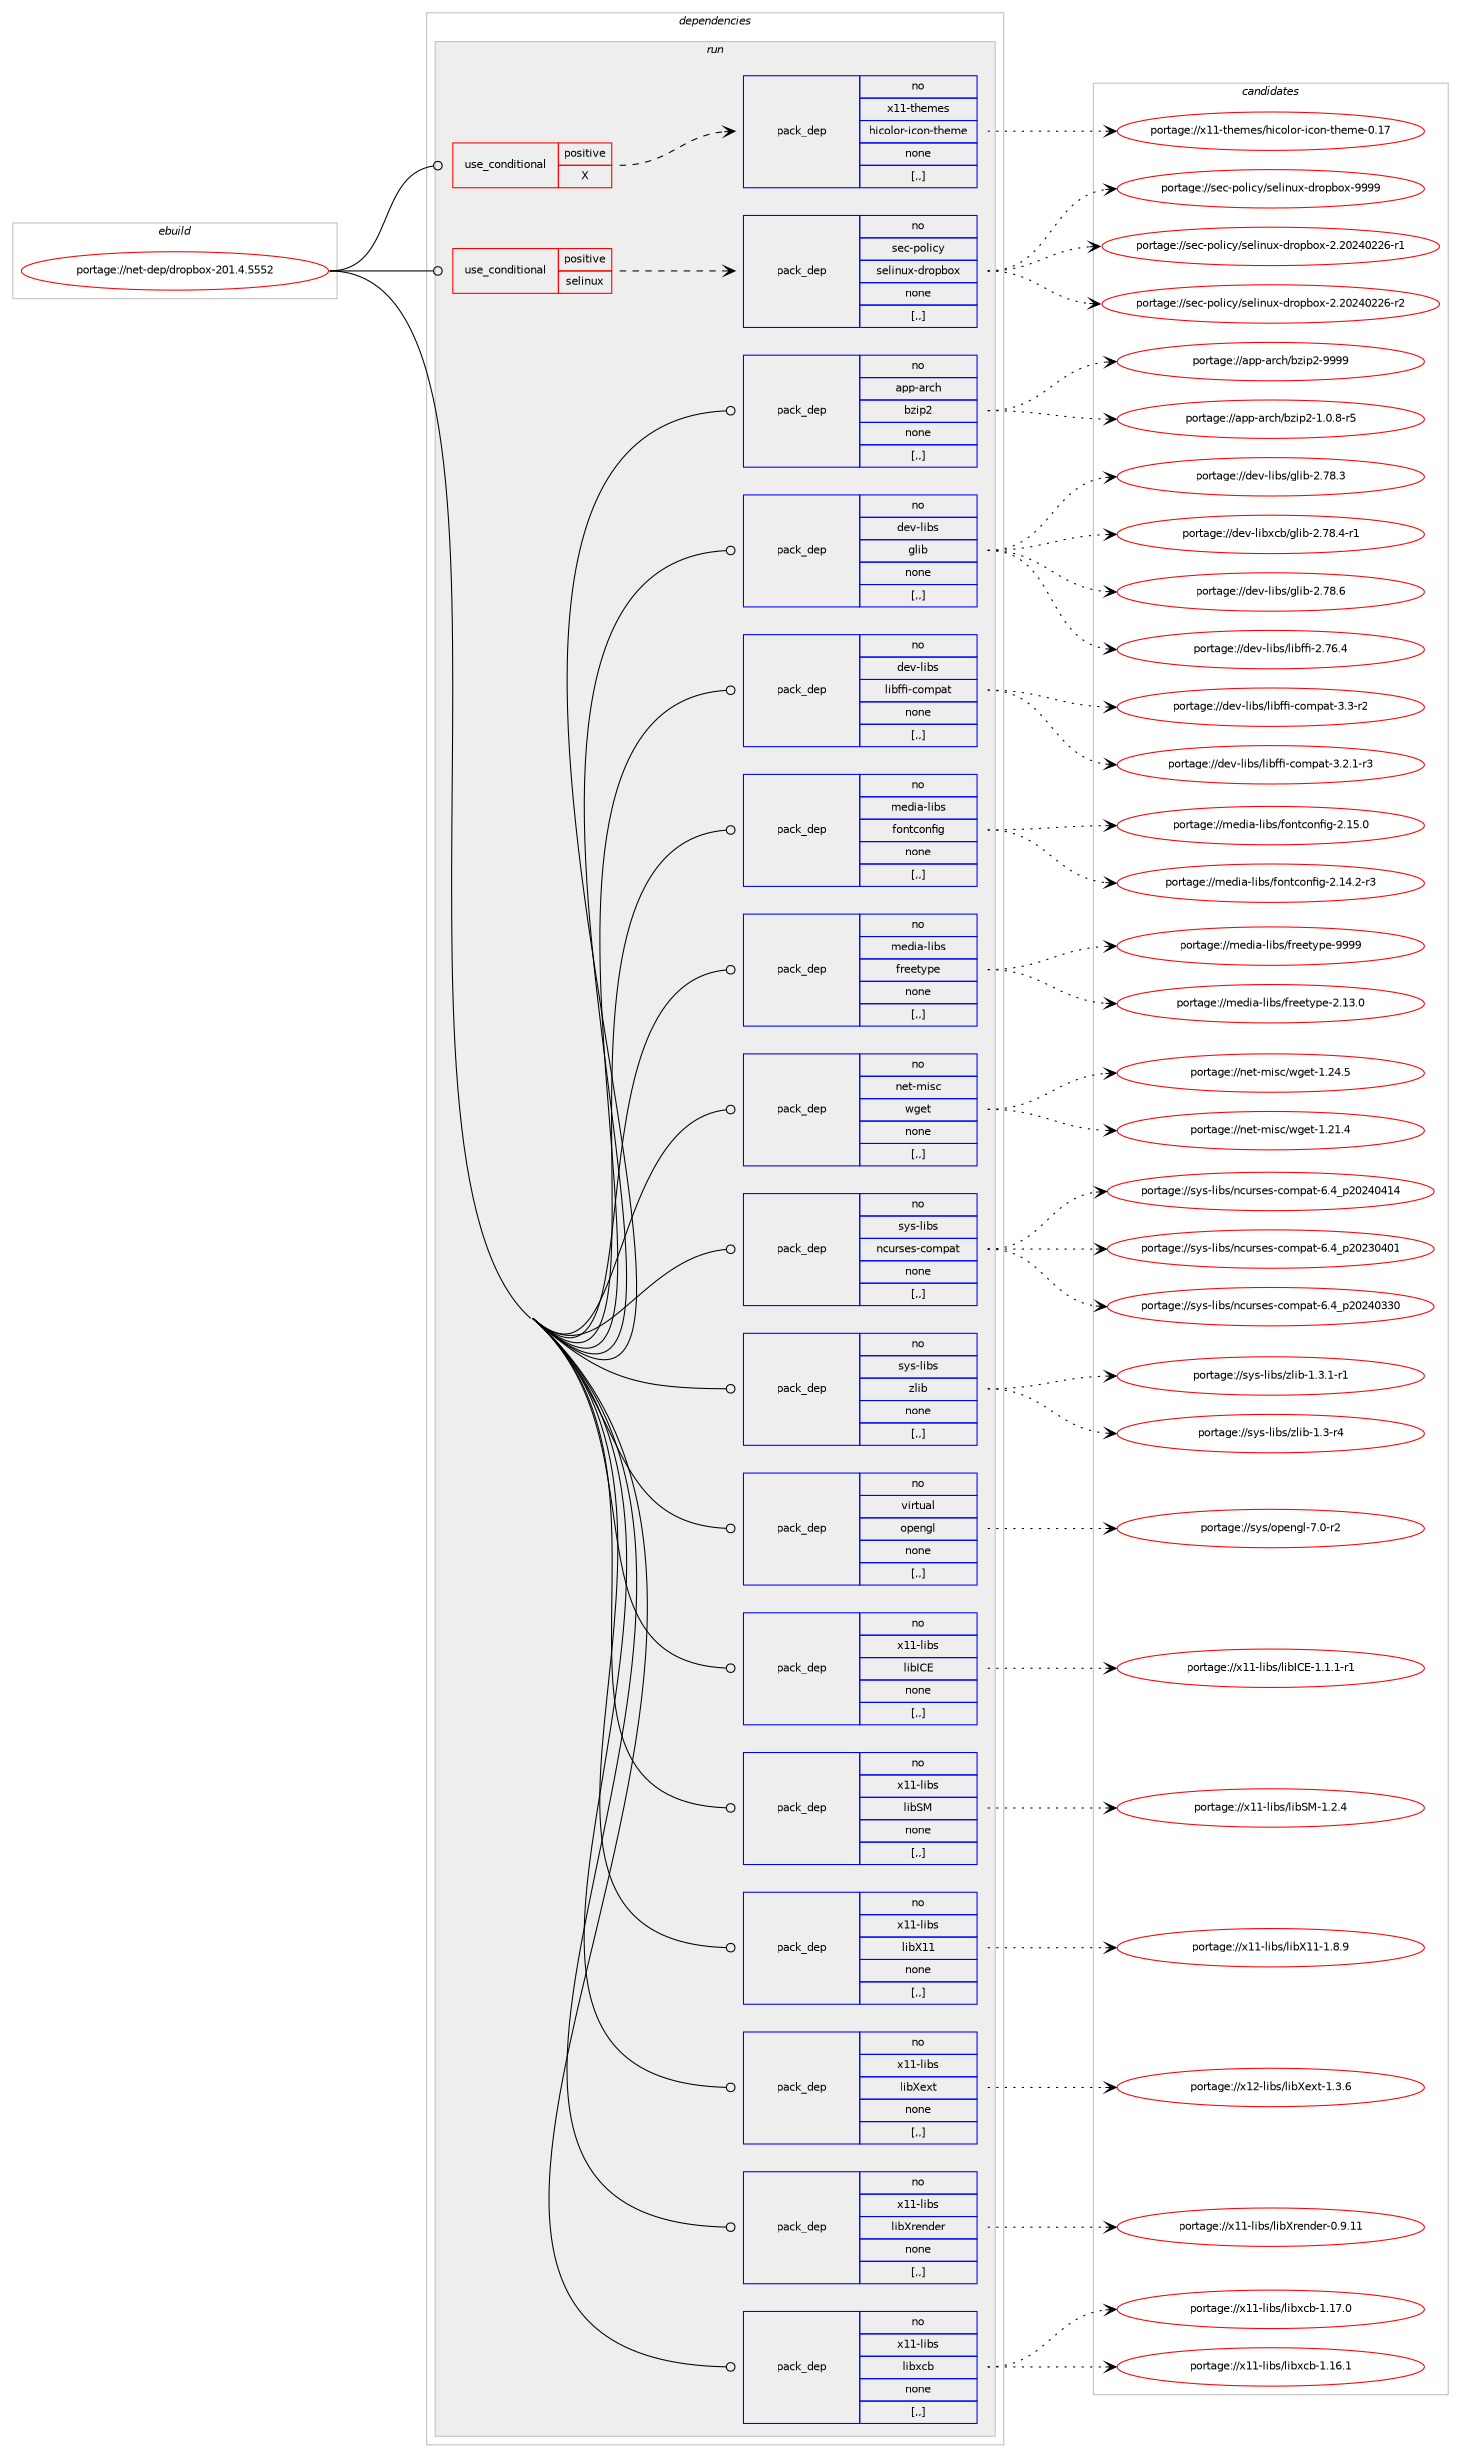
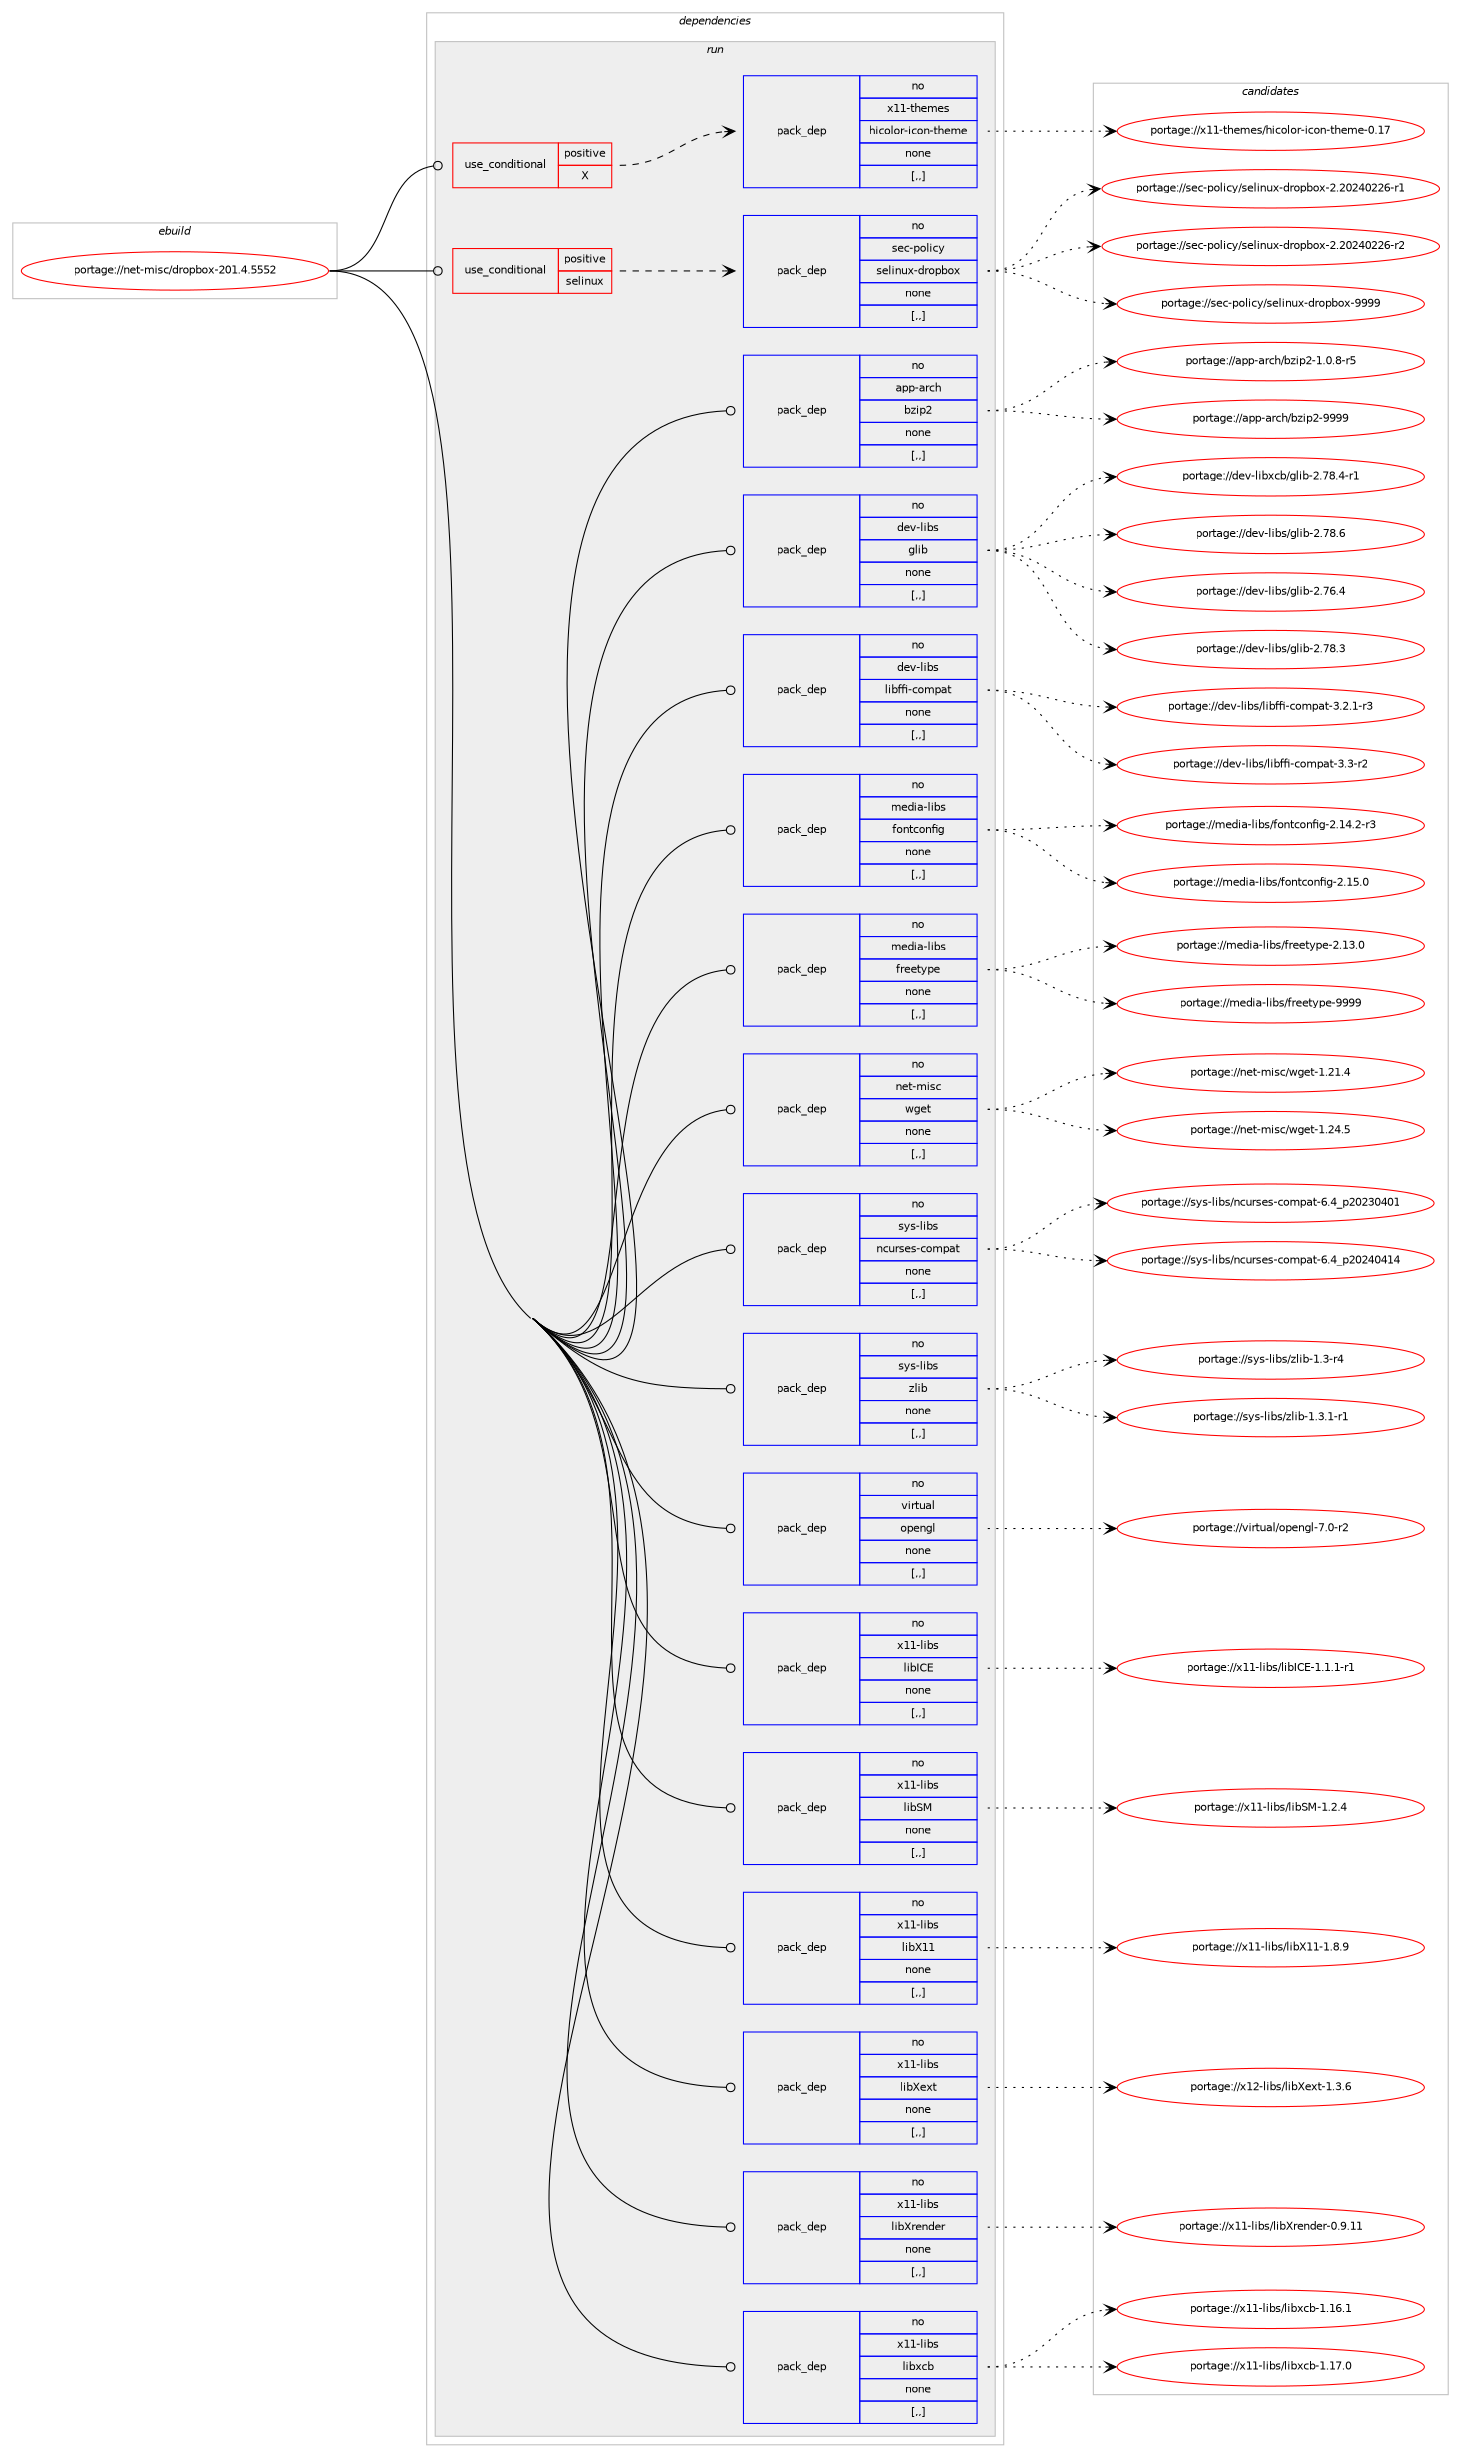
node "portage://net-dep/dropbox-201.4.5552": label "portage://net-dep/dropbox-201.4.5552" -> "portage://net-misc/dropbox-201.4.5552"
node "portage://dev-libs/libffi-2.76.4": label "portage://dev-libs/libffi-2.76.4" -> "portage://dev-libs/glib-2.76.4"
node "portage://sys-libs/ncurses-compat-6.4_p20240330": removed
node "portage://sys/opengl-7.0-r2": label "portage://sys/opengl-7.0-r2" -> "portage://virtual/opengl-7.0-r2"
